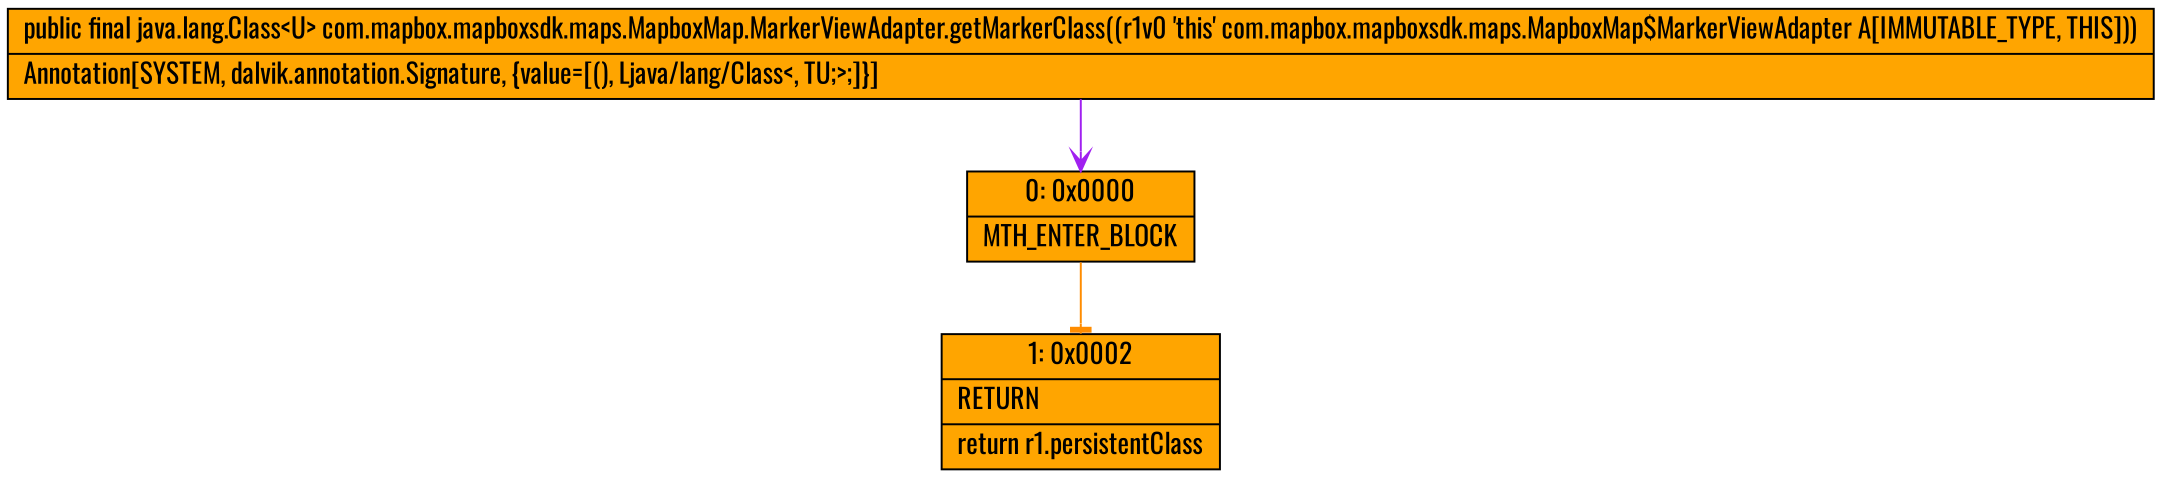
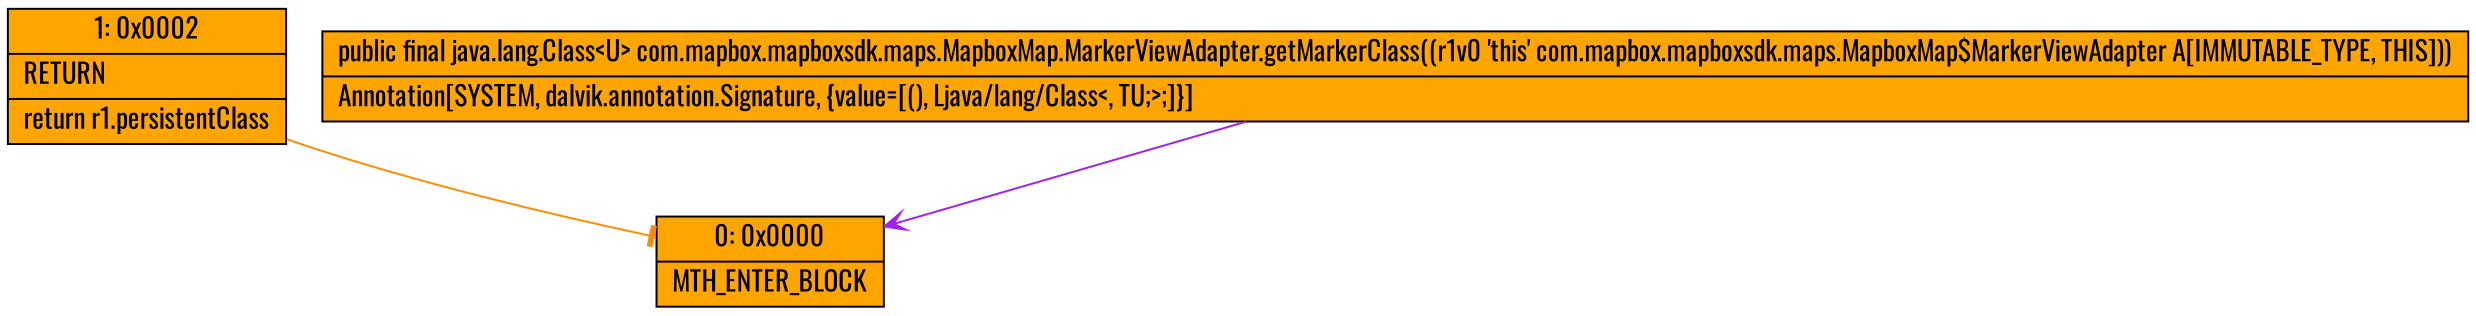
edge "0: 0x0000" -> "1: 0x0002": reversed
